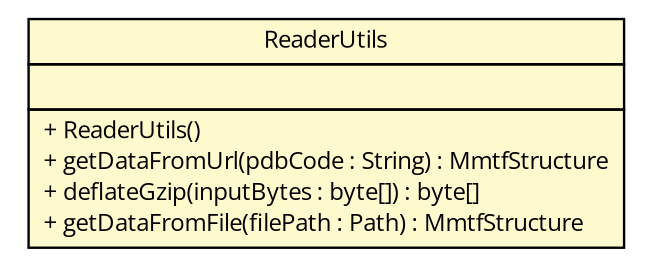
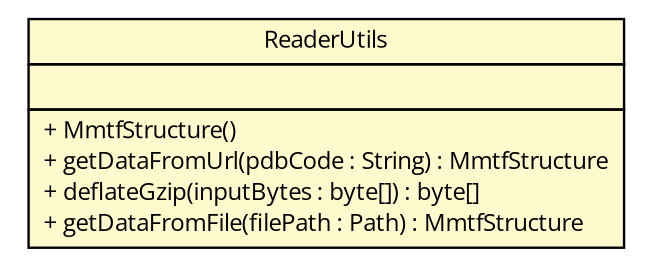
node "ReaderUtils": text "+ ReaderUtils()" -> "+ MmtfStructure()"
